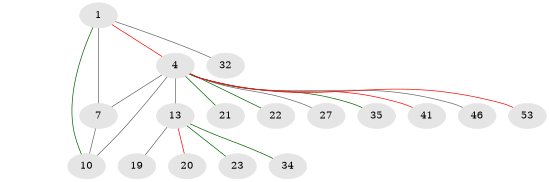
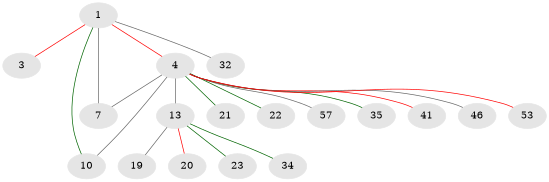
node "3": added
node "27": label "27" -> "57"
edge "7" -- "10": removed
